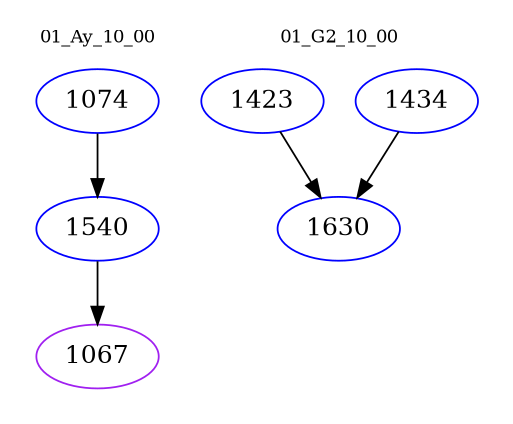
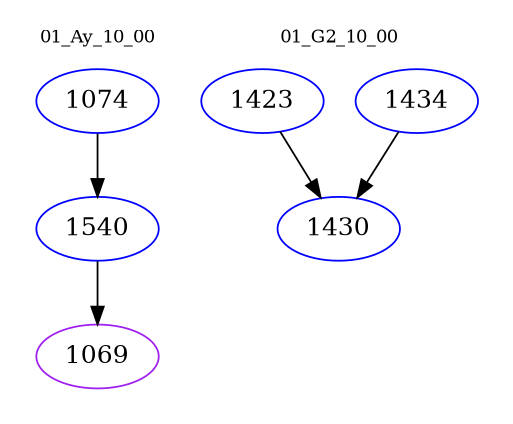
node "1630": label "1630" -> "1430"
node "1067": label "1067" -> "1069"
